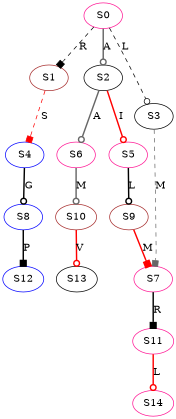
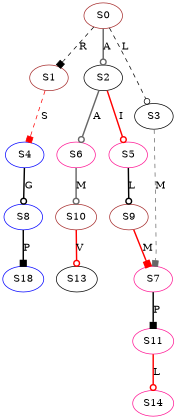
node "S0": color deeppink -> brown
node "S12": label "S12" -> "S18"
edge "S7" -> "S11": label "R" -> "P"
